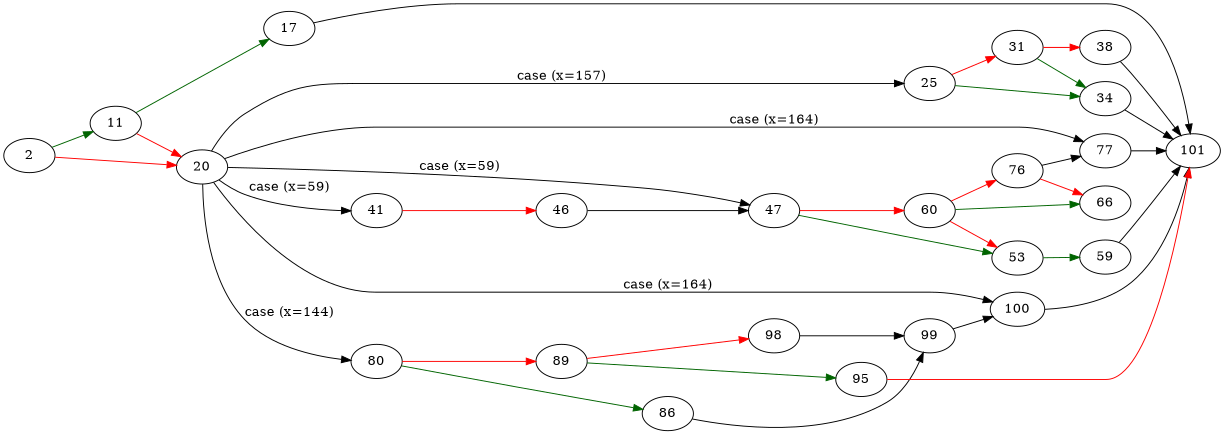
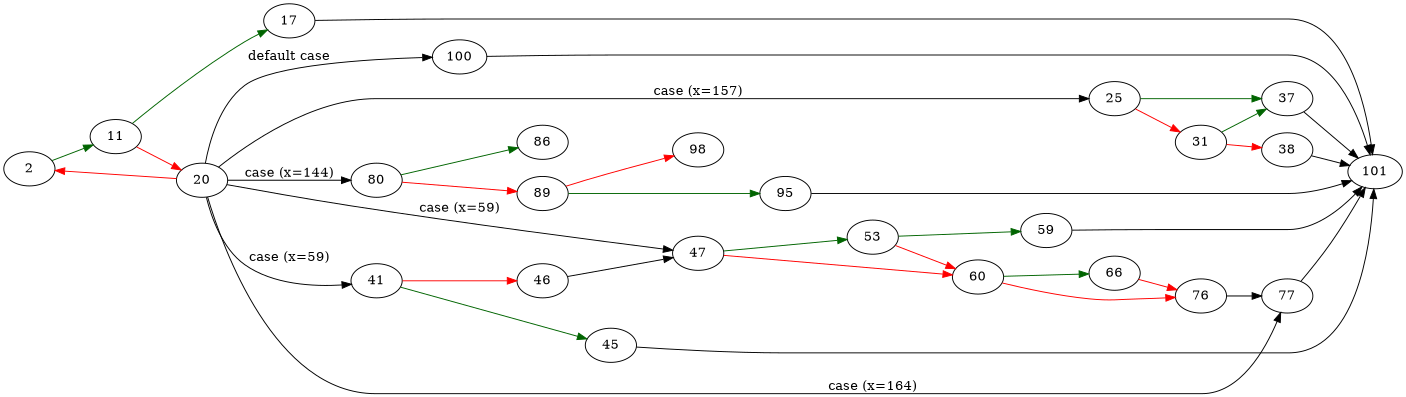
node "34": label "34" -> "37"
edge "2" -> "20": reversed
edge "76" -> "66": reversed
edge "60" -> "53": reversed
edge "20" -> "100": label "case (x=164)" -> "default case"
node "99": removed
node "45": added
edge "95" -> "101": color red -> black
